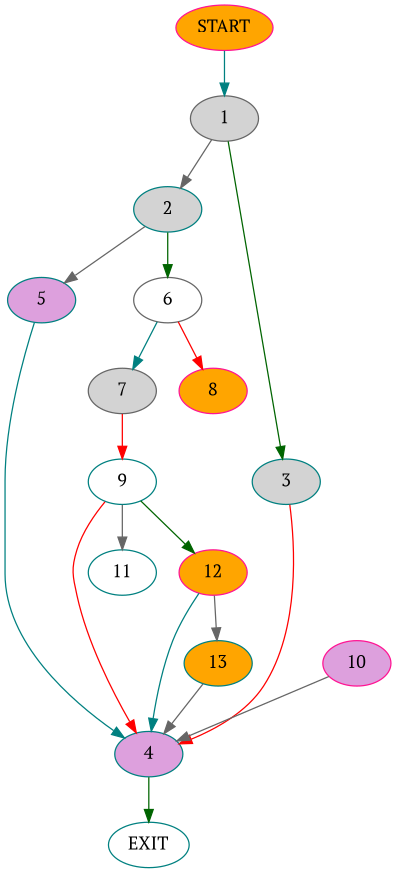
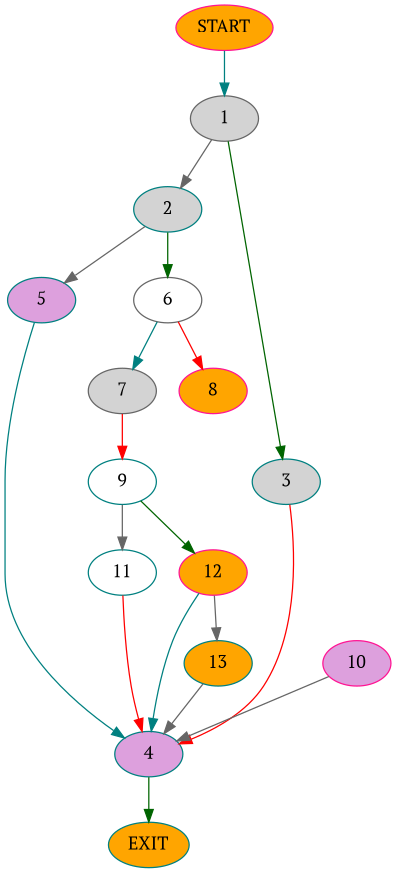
edge "9" -> "4": now "11" -> "4"
node "EXIT": fillcolor white -> orange
